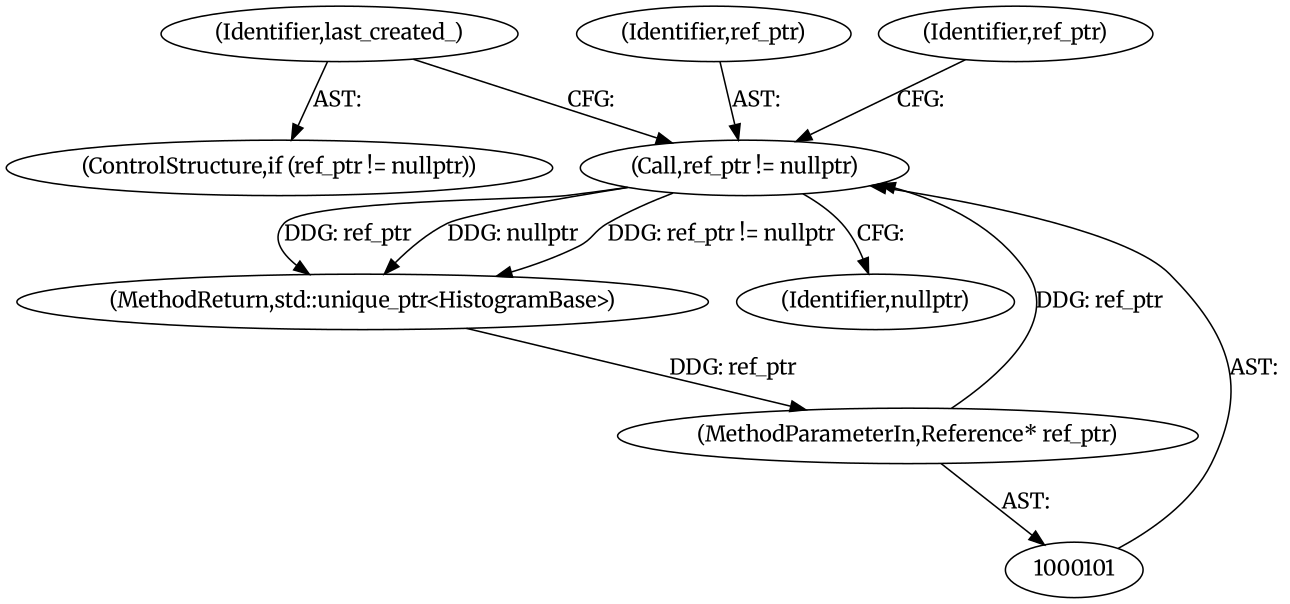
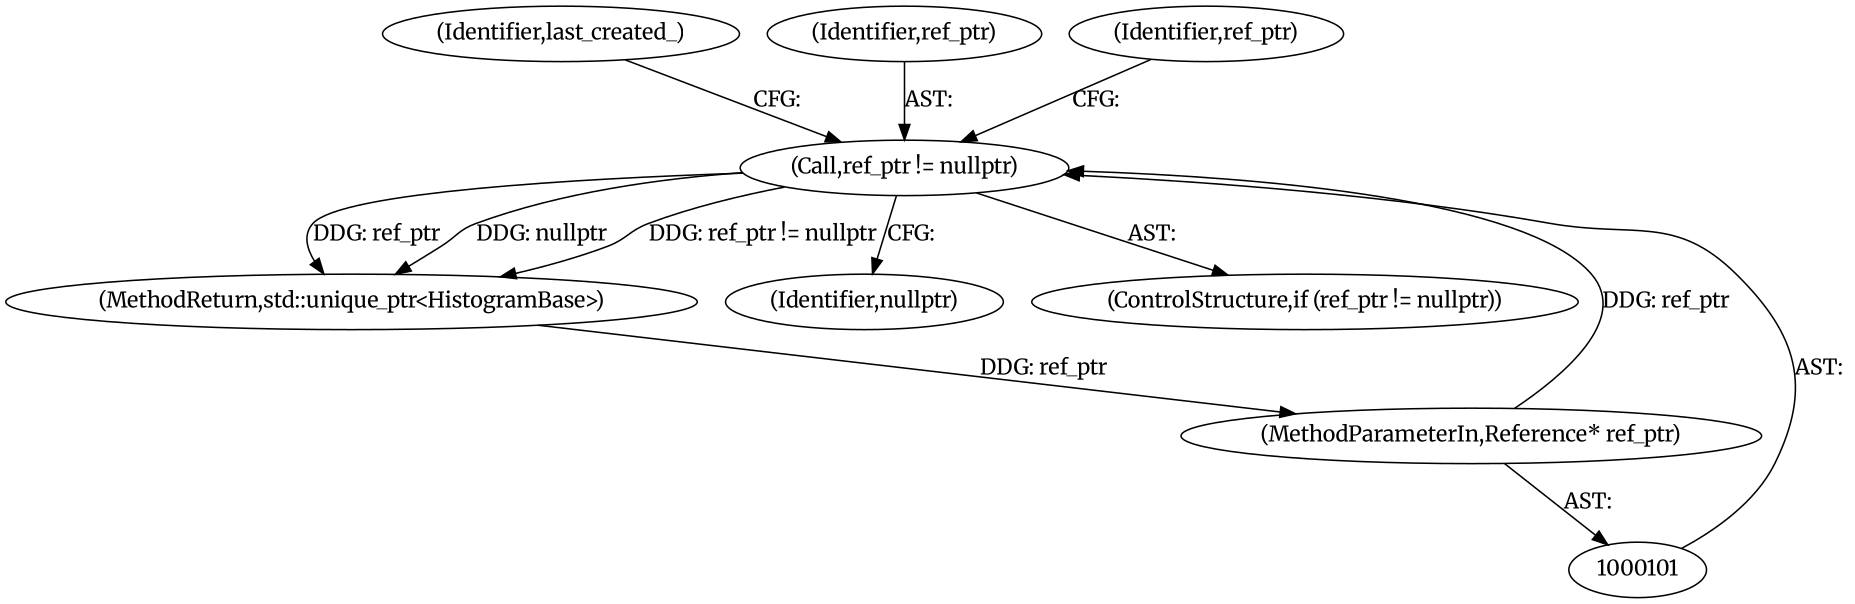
edge "(Identifier,last_created_)" -> "(ControlStructure,if (ref_ptr != nullptr))": now "(Call,ref_ptr != nullptr)" -> "(ControlStructure,if (ref_ptr != nullptr))"
